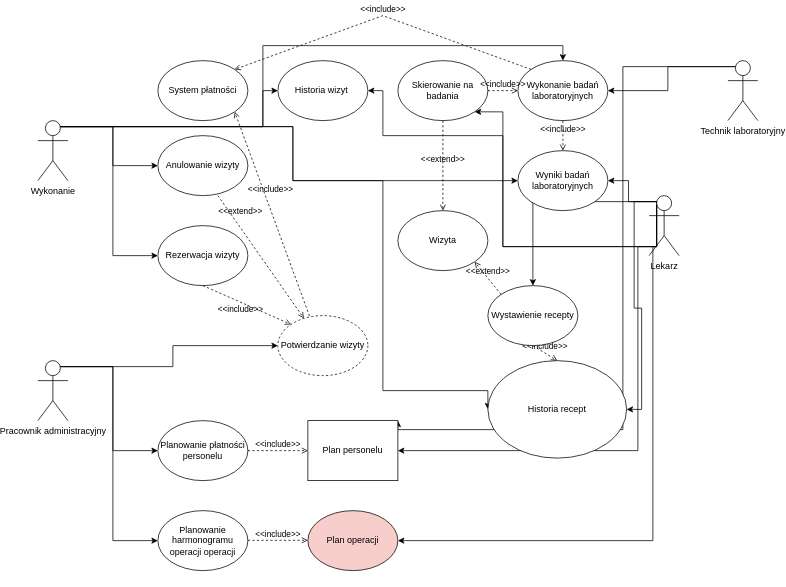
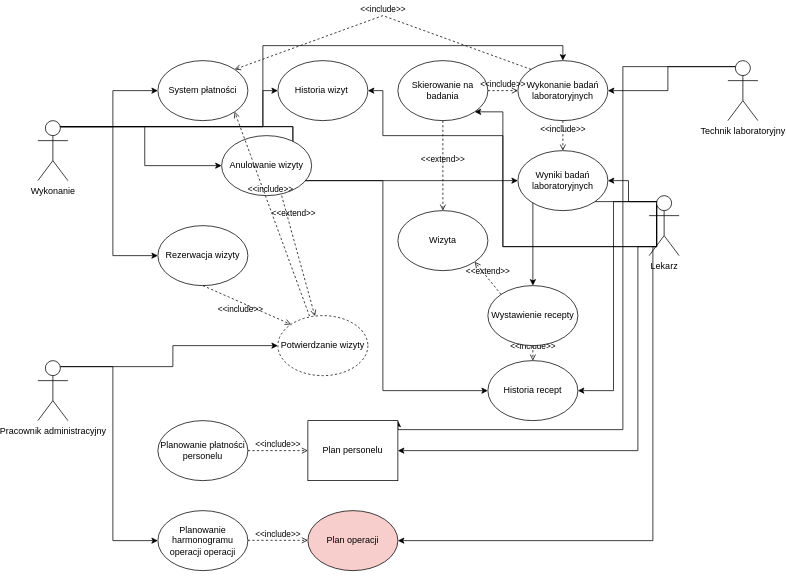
edge "Wykonanie" -> "System płatności": added
node "Anulowanie wizyty": moved (203, 165) -> (267, 165)
node "Historia recept": size 139x98 -> 90x60
edge "Pracownik administracyjny" -> "Planowanie płatności personelu": removed
